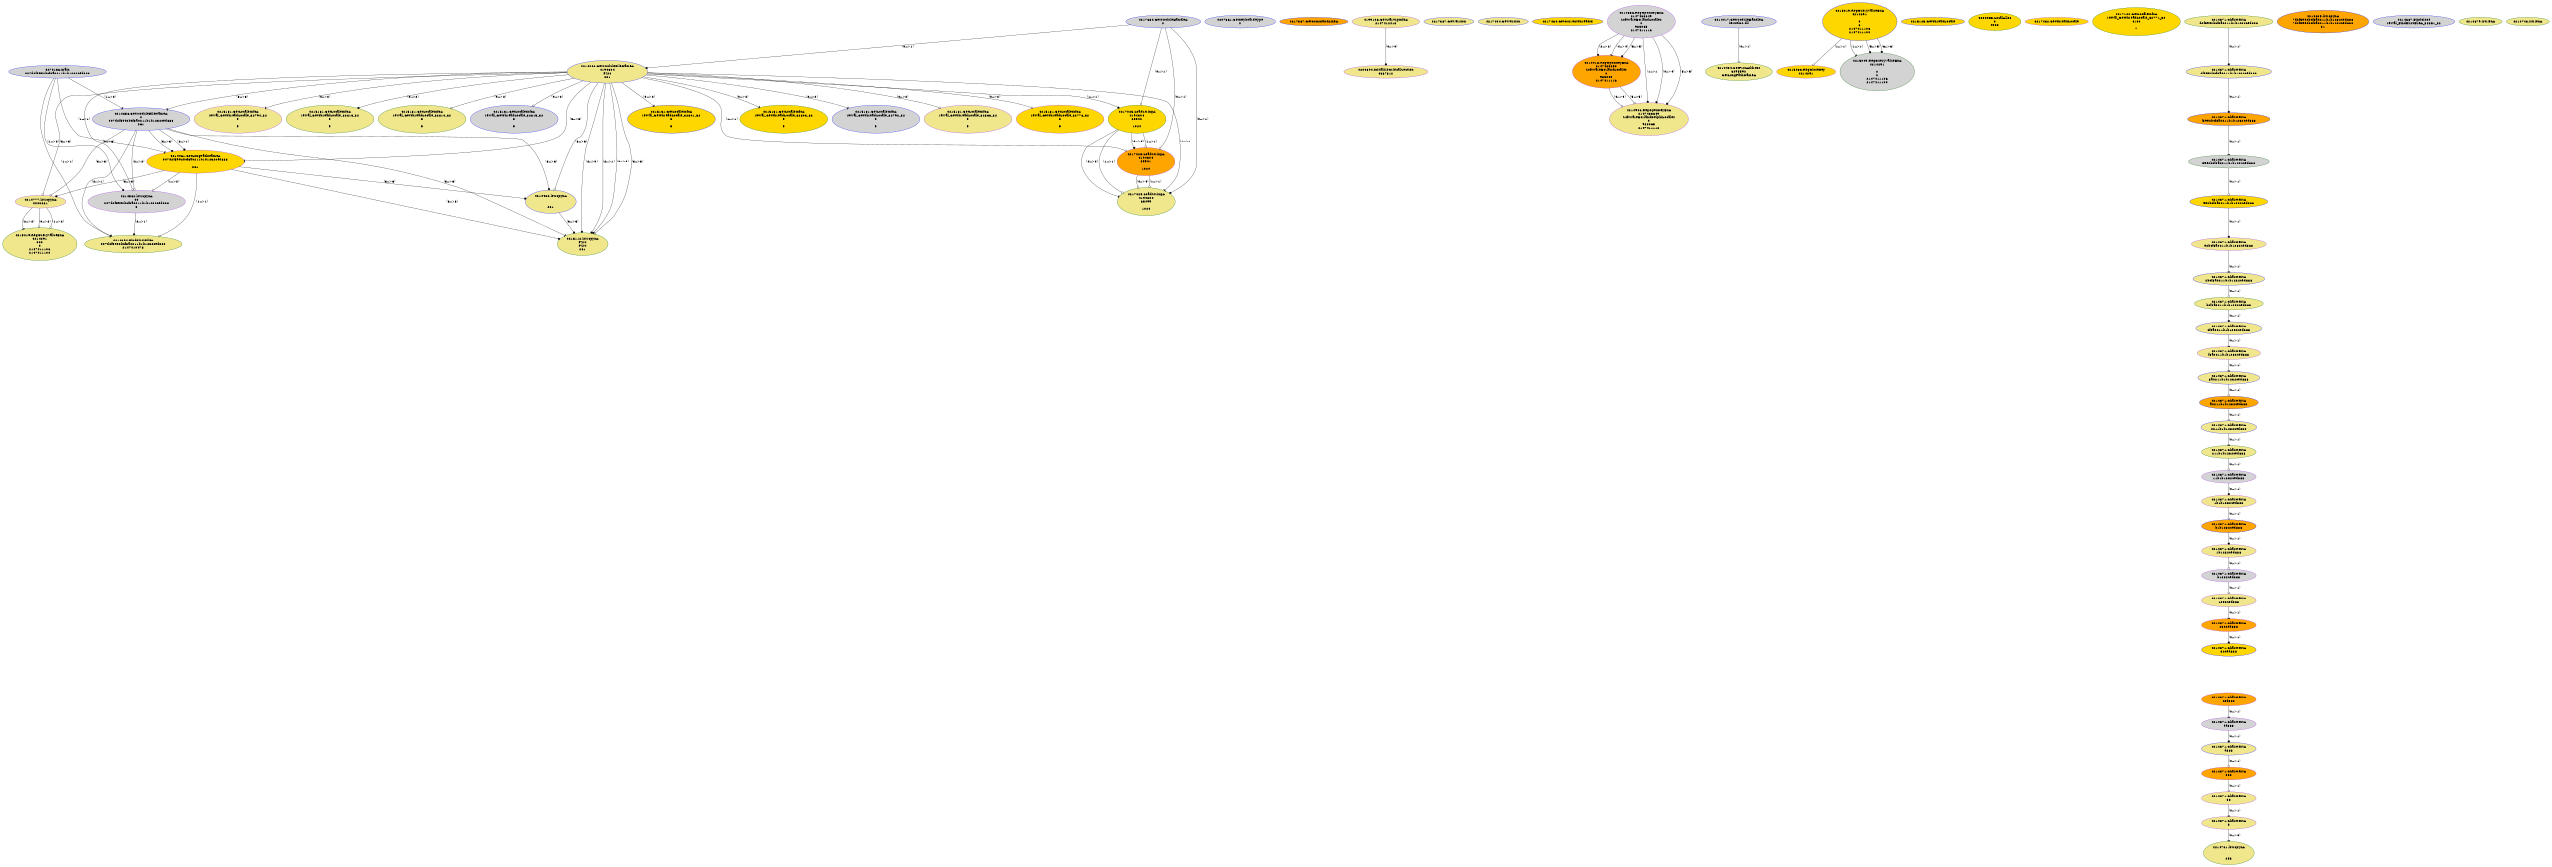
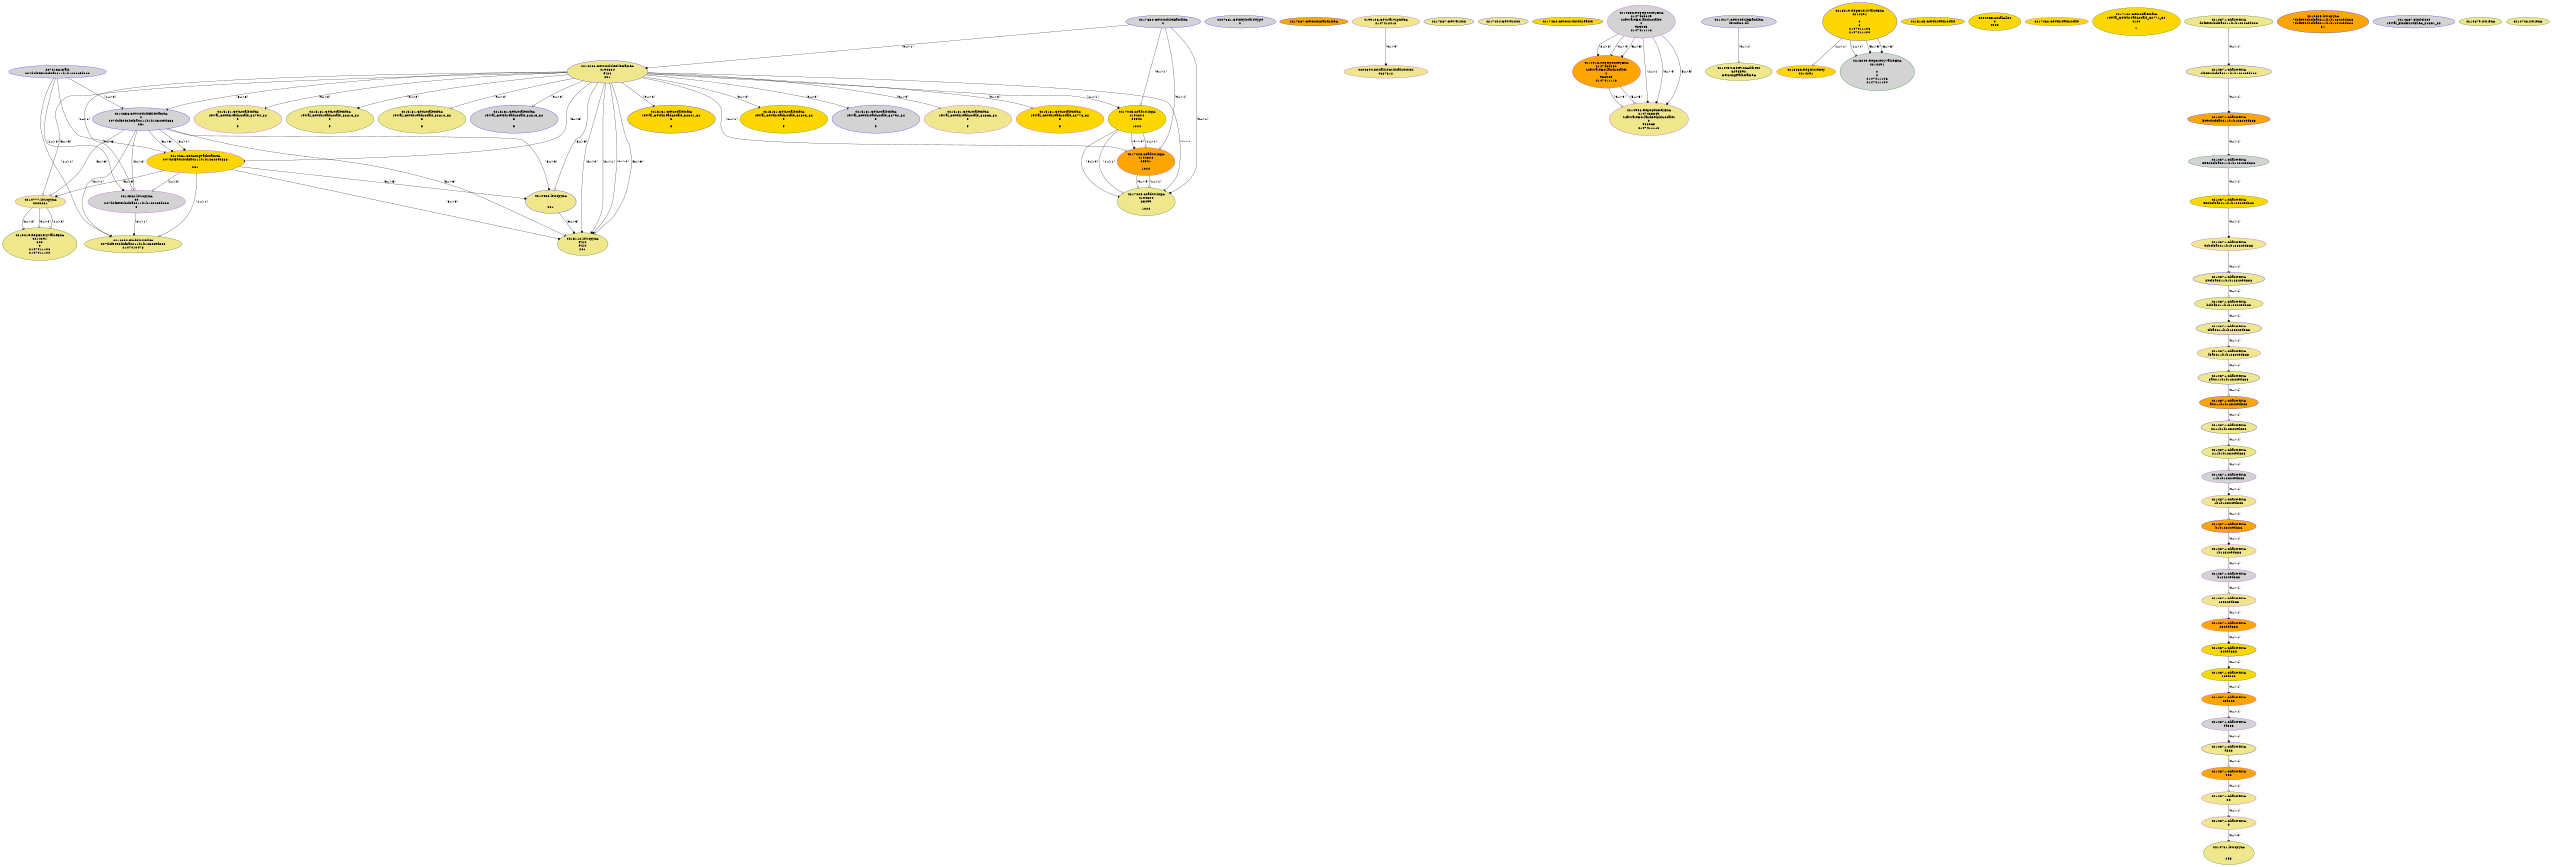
node "4214371.CharNextA 9e2bcf8a0211b1b1232ced888": color blue -> darkgreen
node "4214371.CharNextA 2ced888": added
